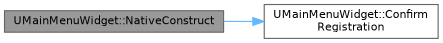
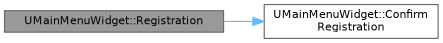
node "UMainMenuWidget::NativeConstruct": label "UMainMenuWidget::NativeConstruct" -> "UMainMenuWidget::Registration"
